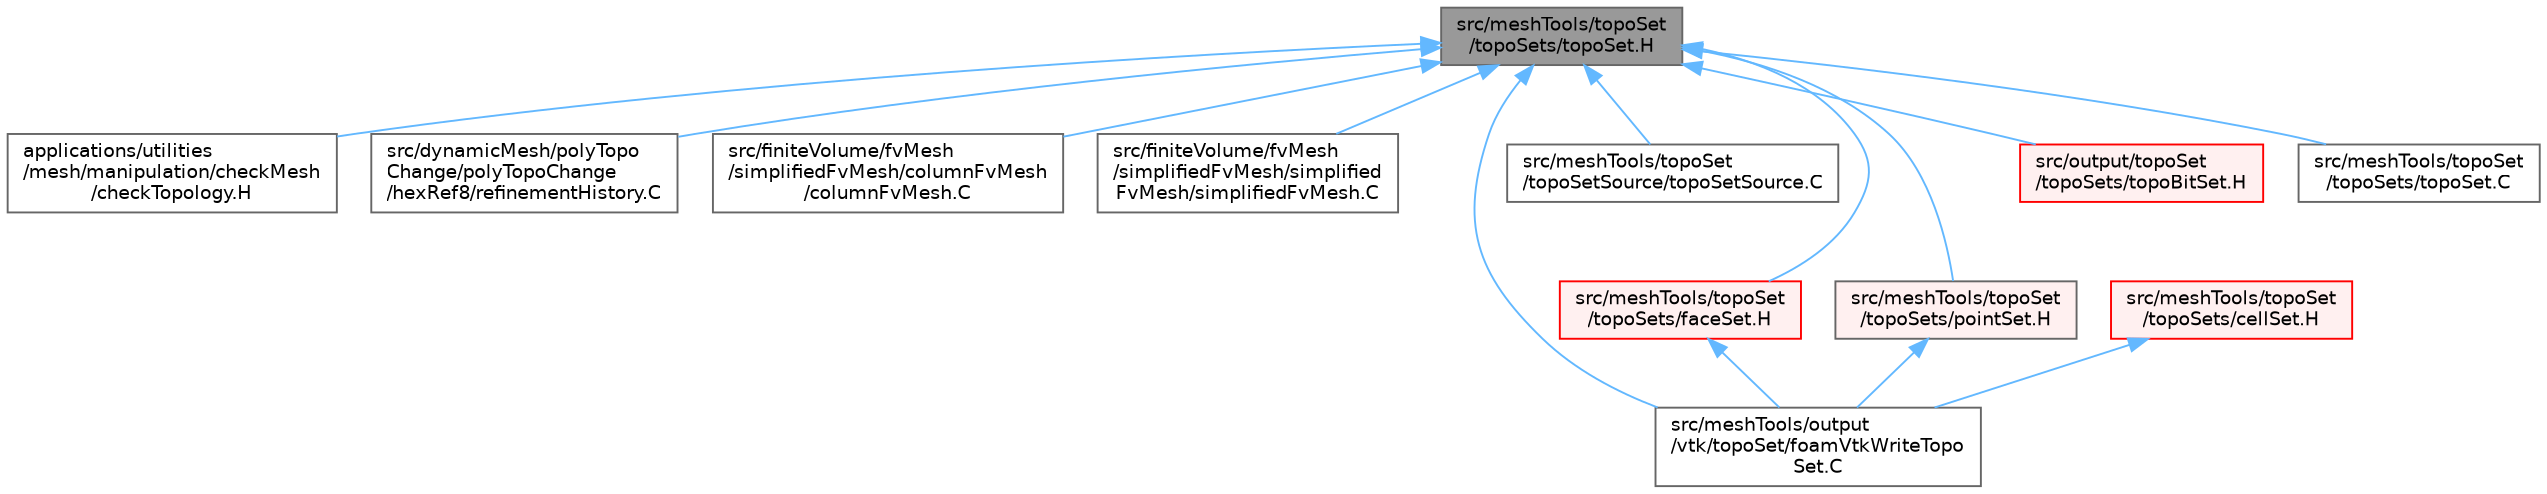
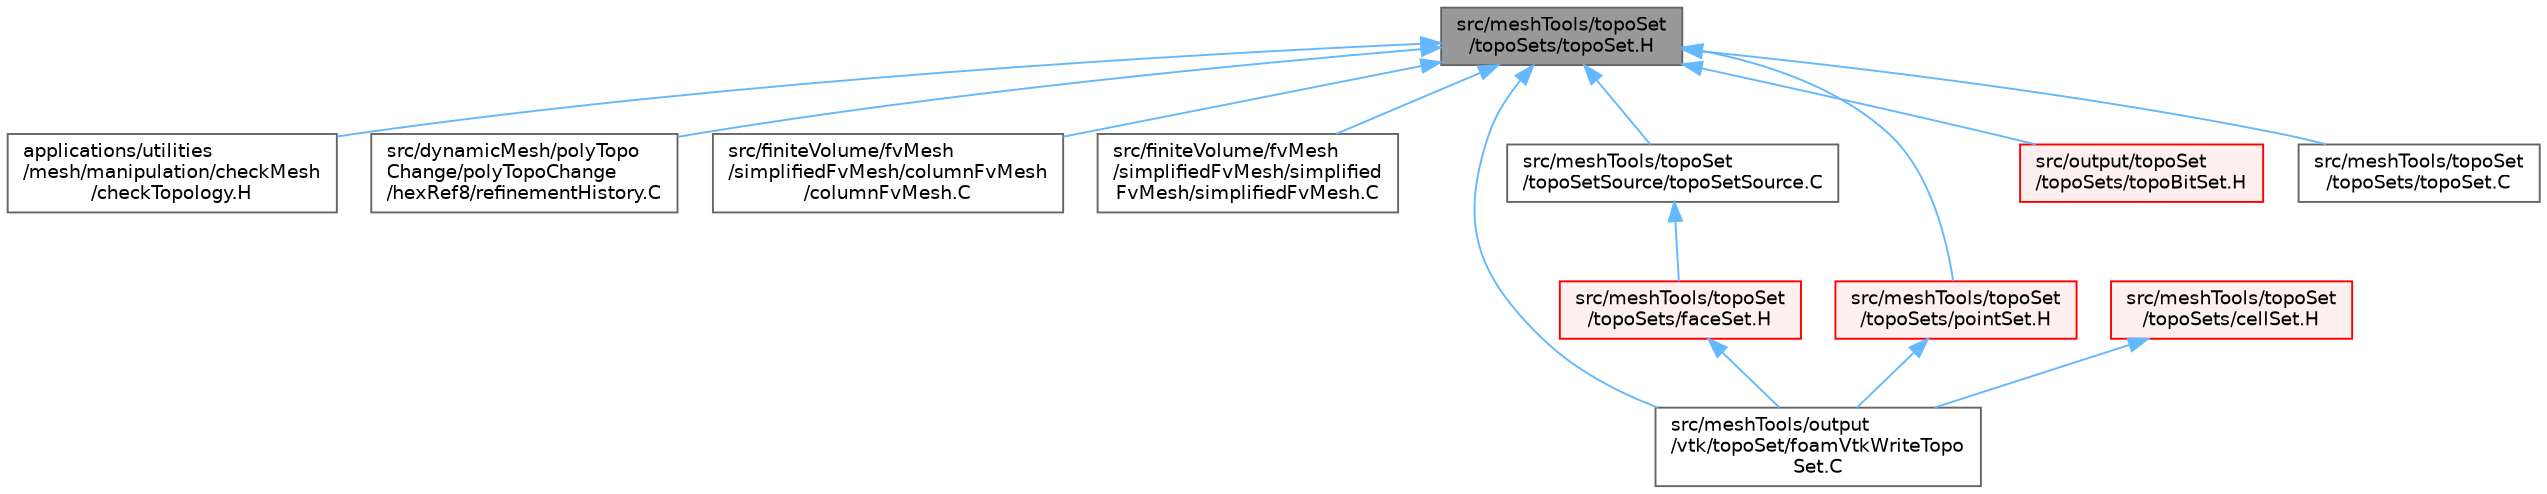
edge "src/meshTools/topoSet /topoSets/faceSet.H" -> "src/meshTools/topoSet /topoSets/topoSet.H": now "src/meshTools/topoSet /topoSets/faceSet.H" -> "src/meshTools/topoSet /topoSetSource/topoSetSource.C"
node "src/meshTools/topoSet /topoSets/pointSet.H": color grey40 -> red
